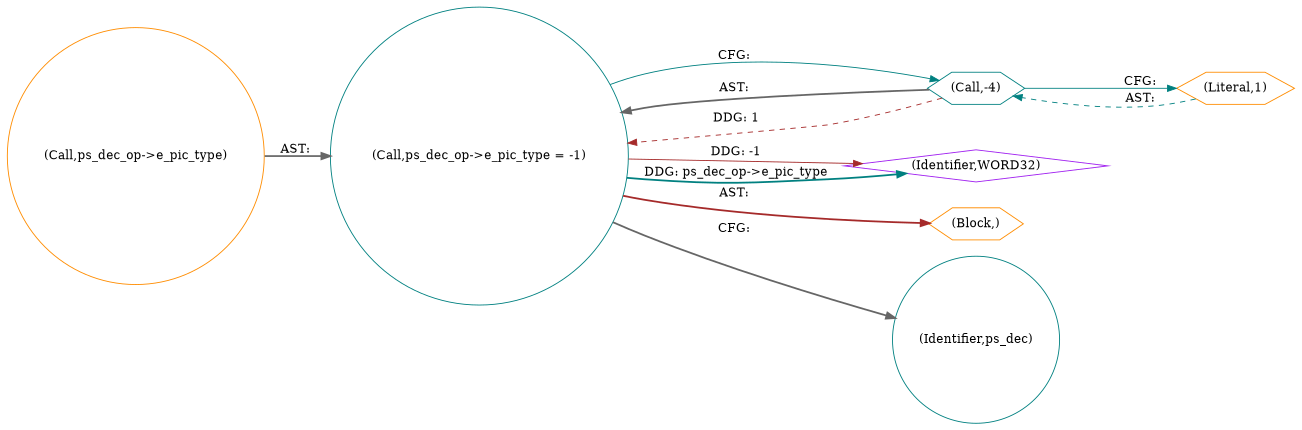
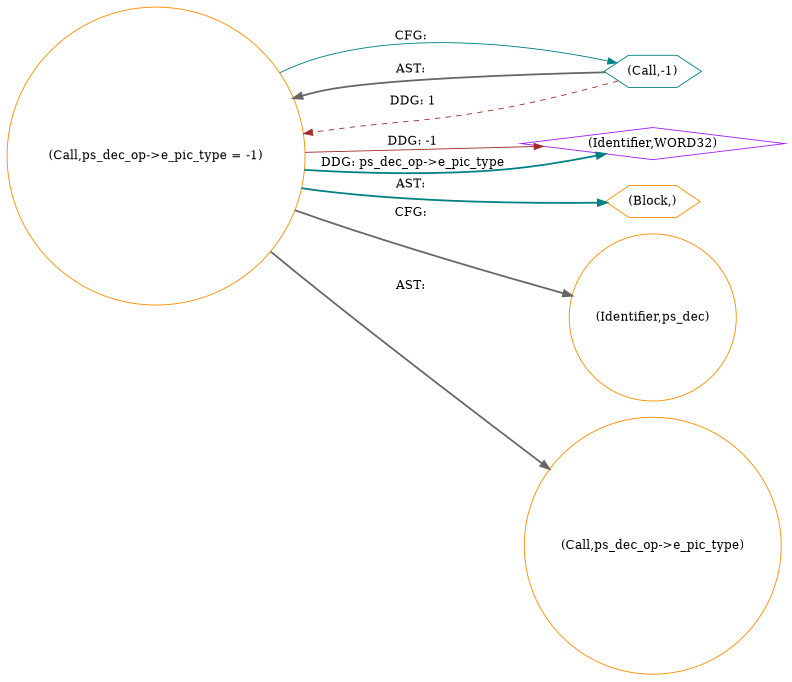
node "(Call,-4)": label "(Call,-4)" -> "(Call,-1)"
node "(Literal,1)": removed
edge "(Call,ps_dec_op->e_pic_type)" -> "(Call,ps_dec_op->e_pic_type = -1)": reversed
node "(Call,ps_dec_op->e_pic_type = -1)": color teal -> darkorange
edge "(Call,ps_dec_op->e_pic_type = -1)" -> "(Block,)": color brown -> teal
node "(Identifier,ps_dec)": color teal -> darkorange
